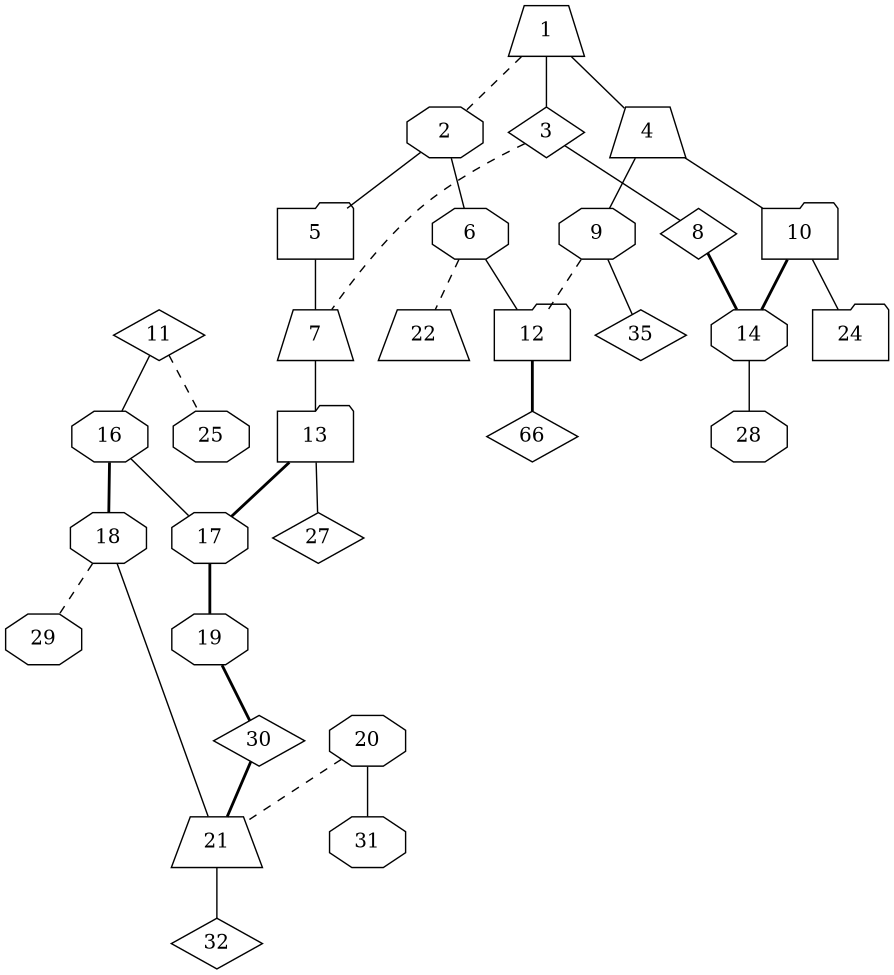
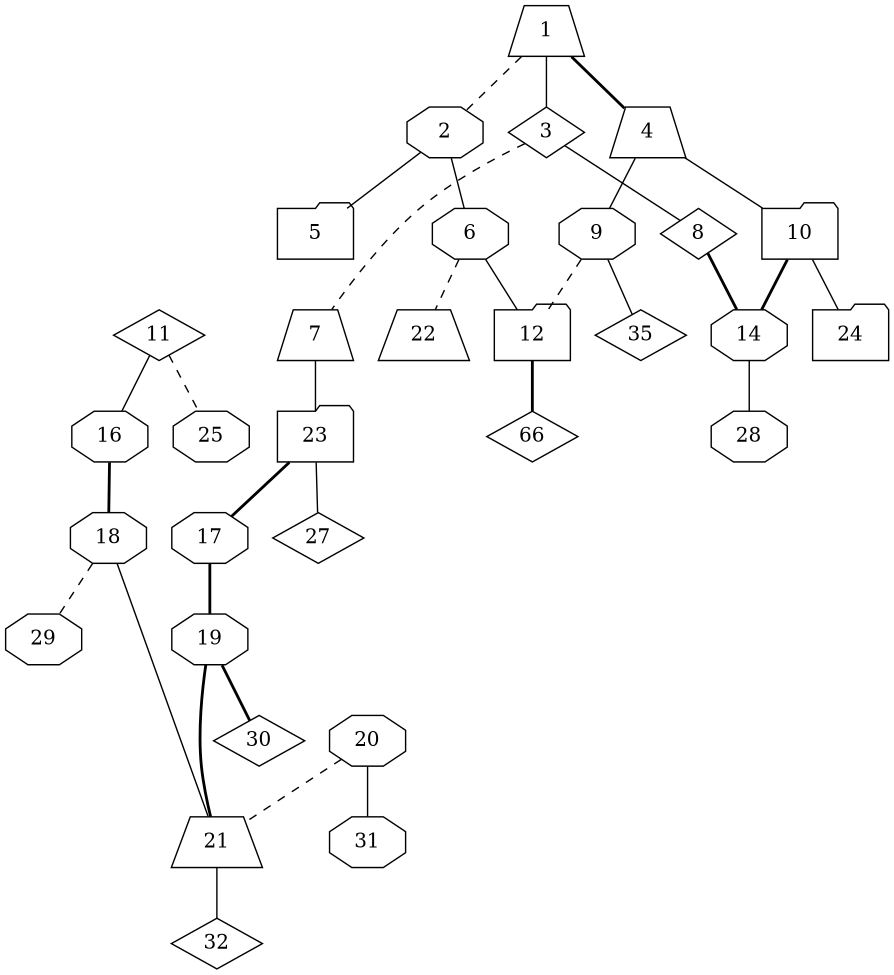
edge "1" -- "4": style solid -> bold
edge "5" -- "7": removed
node "13": label "13" -> "23"
edge "16" -- "17": removed
edge "30" -- "21": now "19" -- "21"
